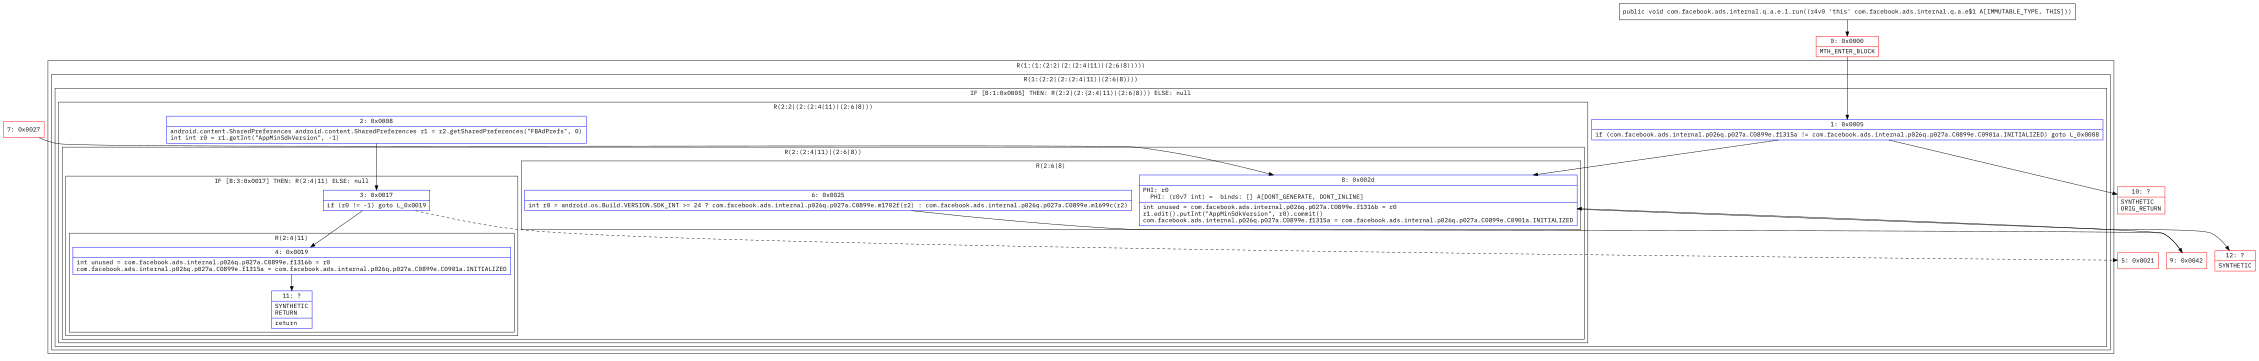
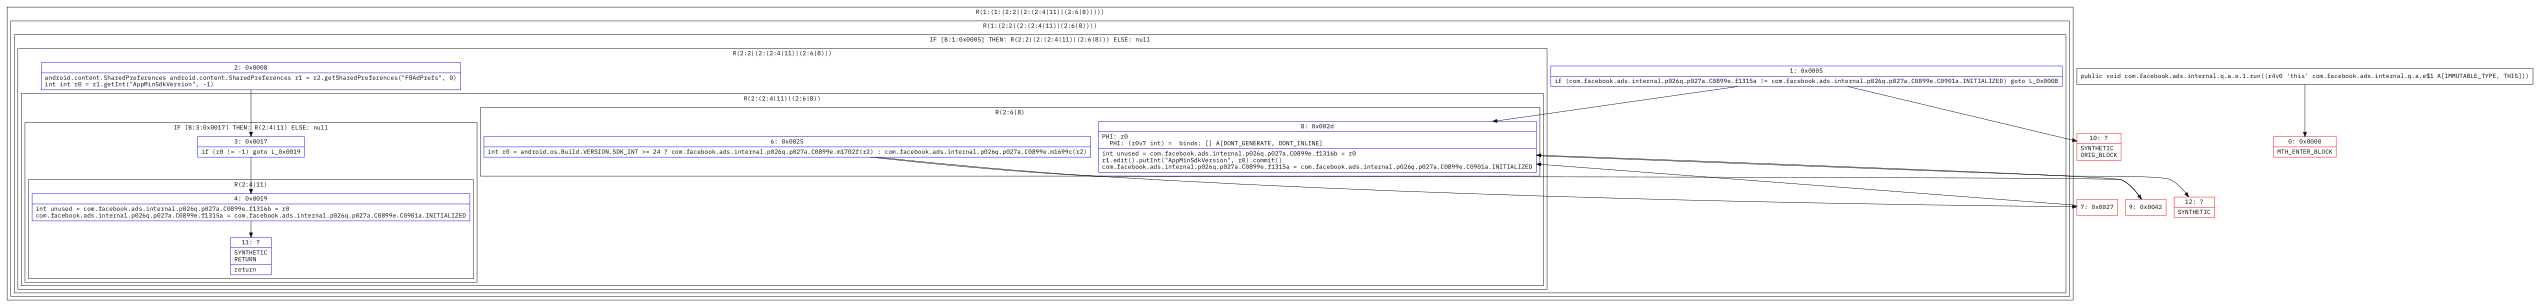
edge "0: 0x0000" -> "1: 0x0005": removed
edge "6: 0x0025" -> "7: 0x0027": added
node "10: ?": text "ORIG_RETURN" -> "ORIG_BLOCK"
node "5: 0x0021": removed
